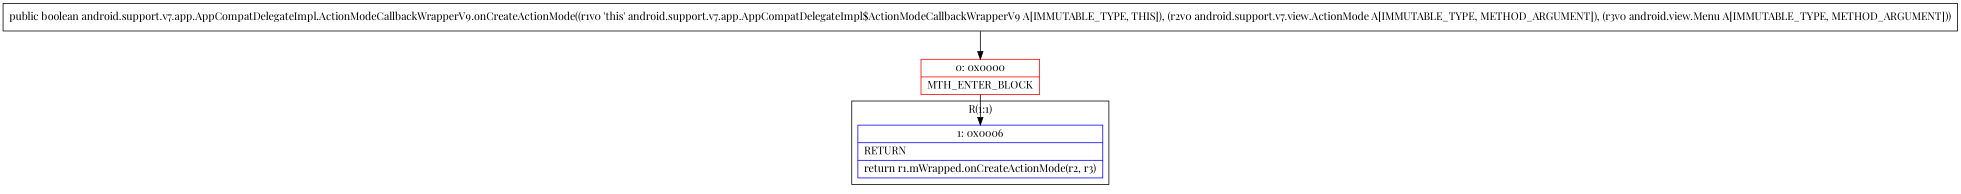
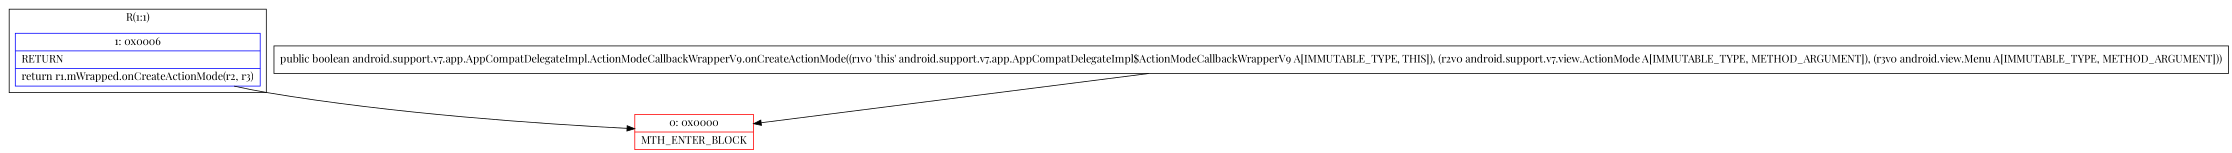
edge "0: 0x0000" -> "1: 0x0006": reversed
